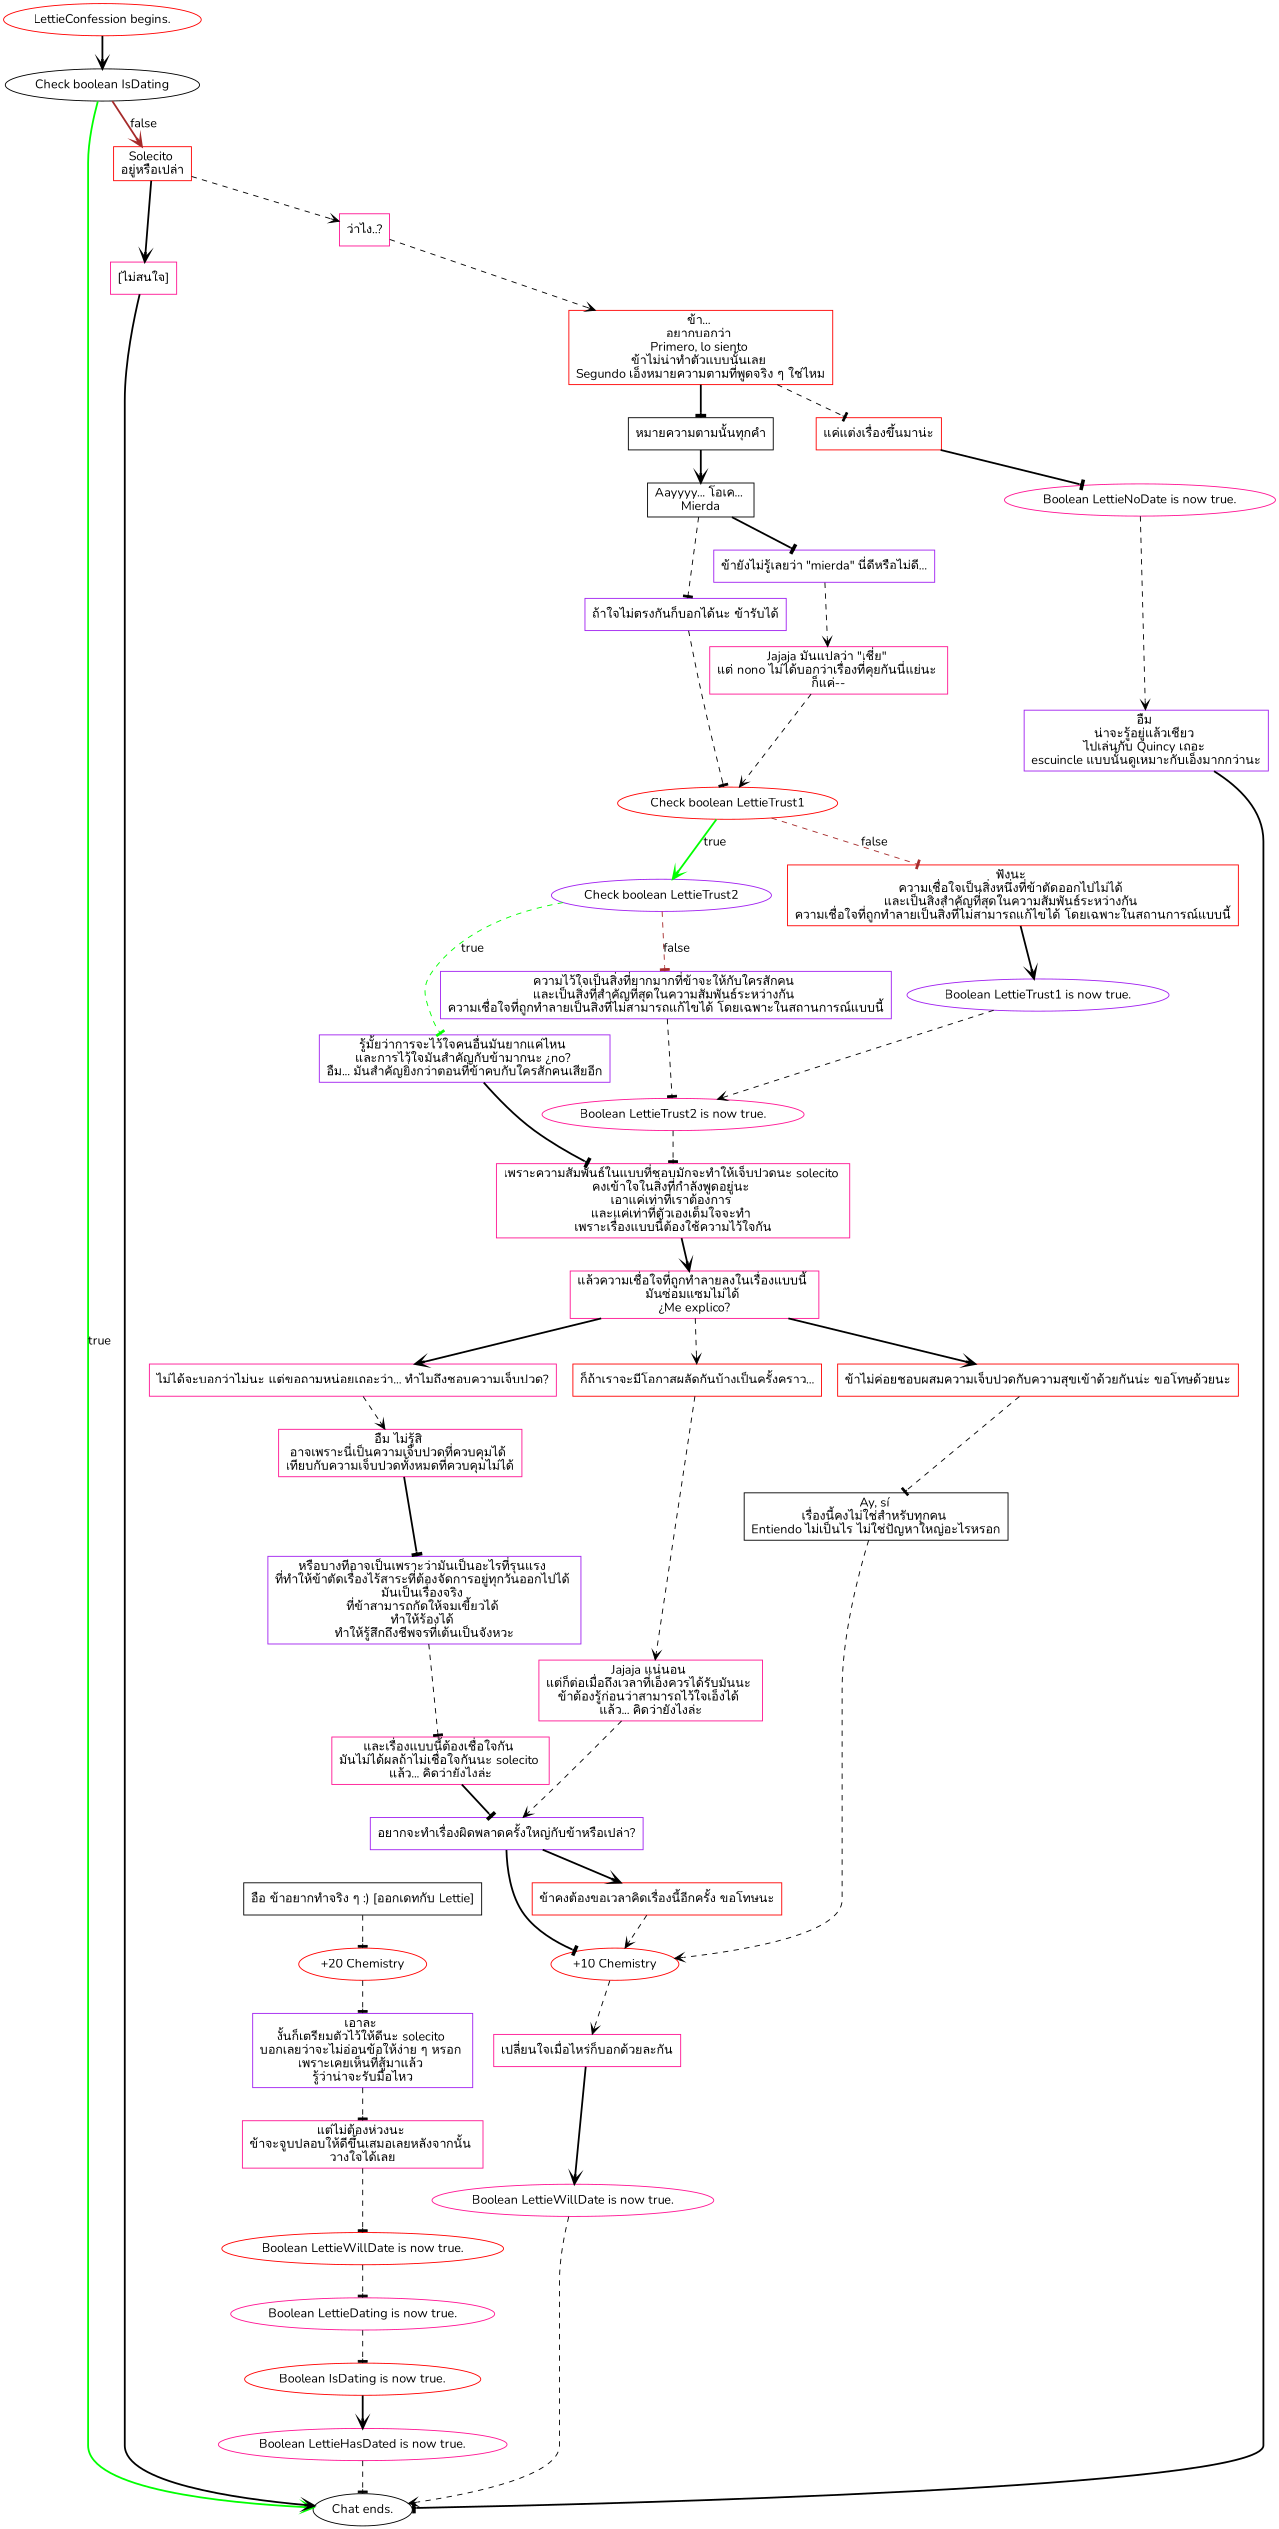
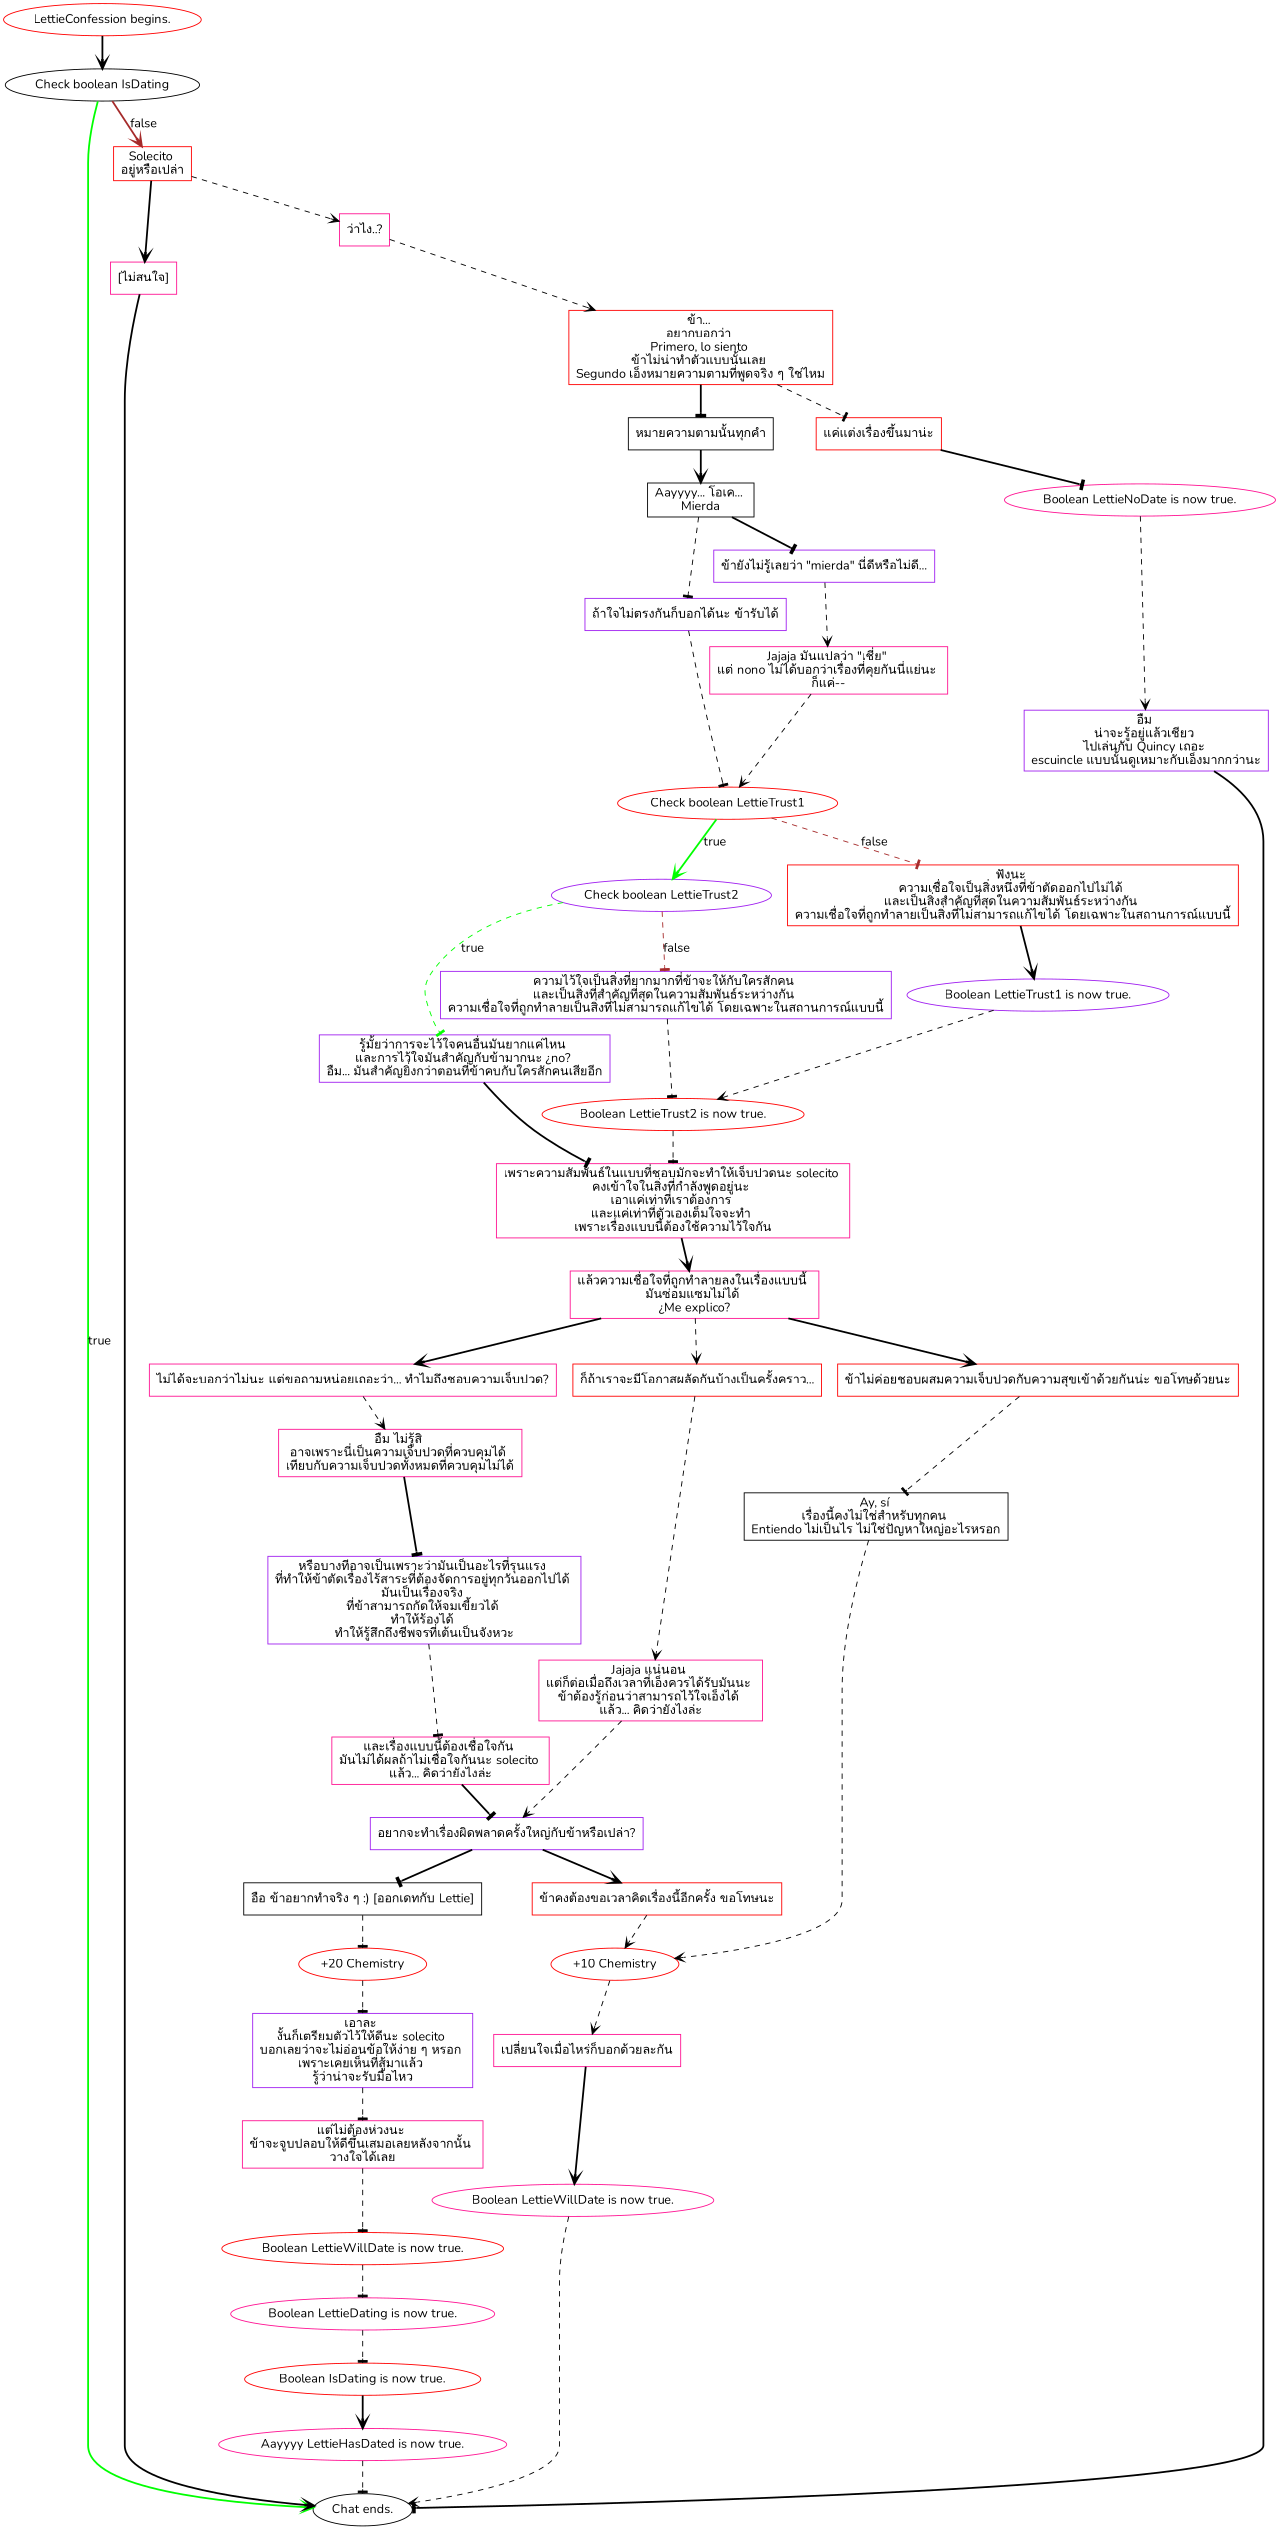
node "Boolean LettieTrust2 is now true.": color deeppink -> red
edge "อยากจะทำเรื่องผิดพลาดครั้งใหญ่กับข้าหรือเปล่า?" -> "+10 Chemistry": now "อยากจะทำเรื่องผิดพลาดครั้งใหญ่กับข้าหรือเปล่า?" -> "อือ ข้าอยากทำจริง ๆ :) [ออกเดทกับ Lettie]"
node "Boolean LettieHasDated is now true.": label "Boolean LettieHasDated is now true." -> "Aayyyy LettieHasDated is now true."
